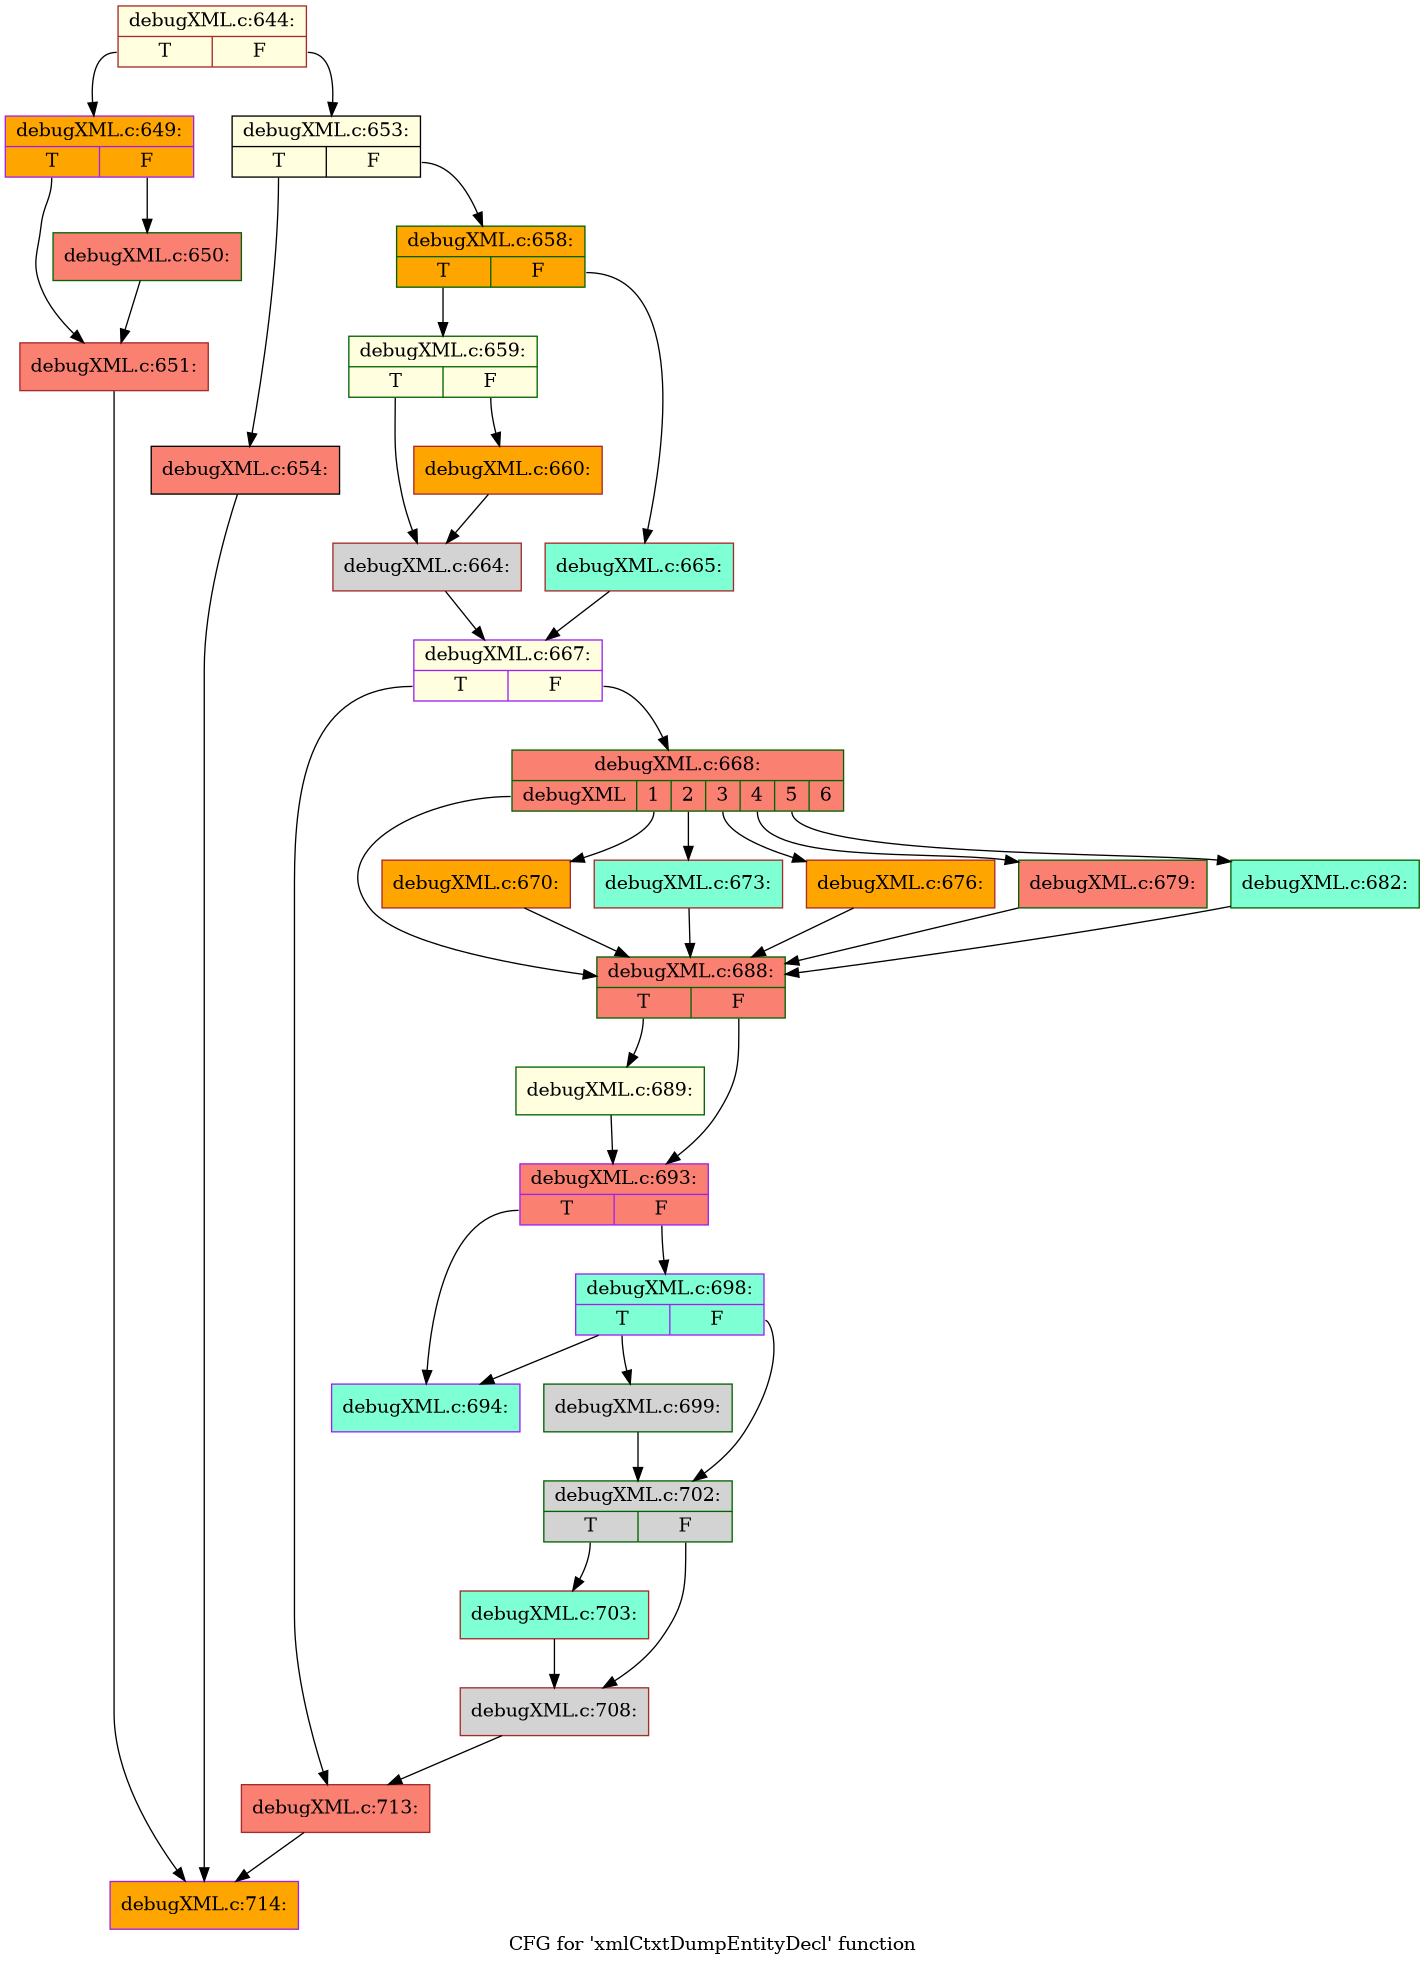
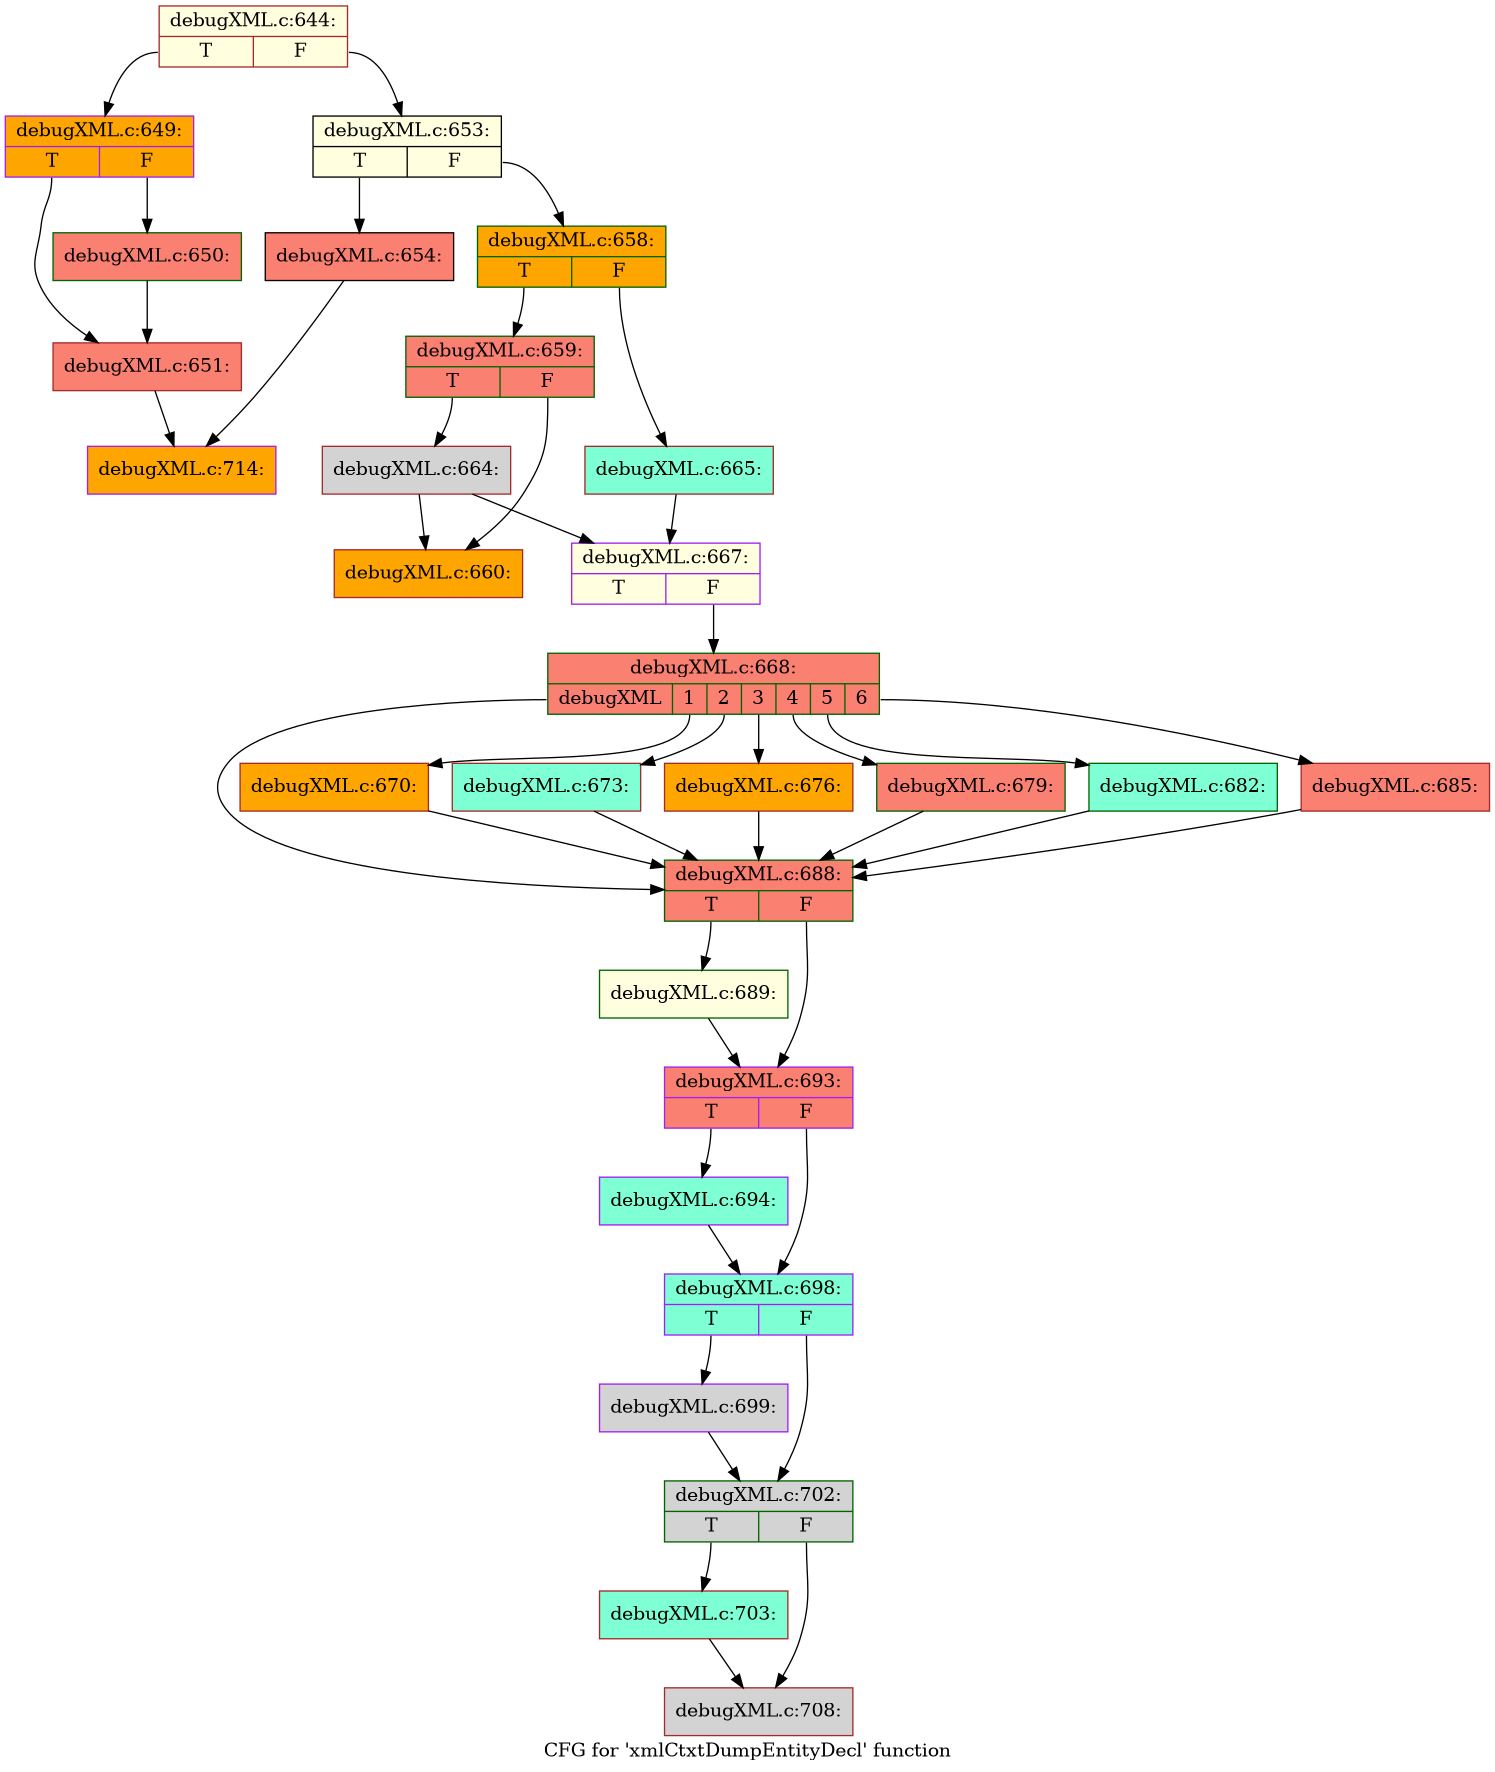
node "debugXML.c:659:": fillcolor lightyellow -> salmon
edge "debugXML.c:660:" -> "debugXML.c:664:": reversed
node "debugXML.c:685:": added
edge "debugXML.c:698:" -> "debugXML.c:694:": reversed
node "debugXML.c:699:": color darkgreen -> purple
node "debugXML.c:713:": removed
